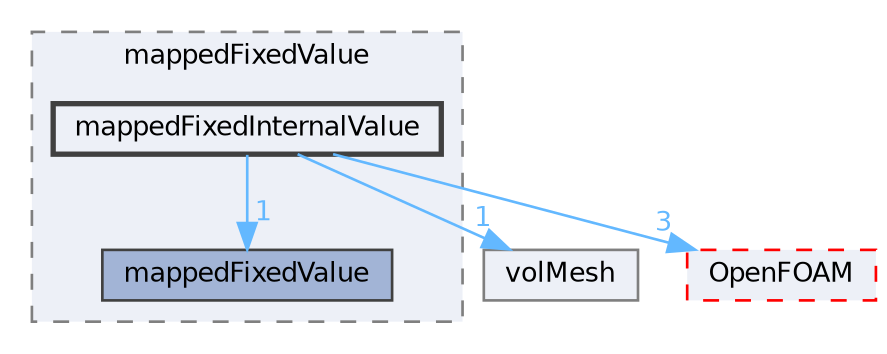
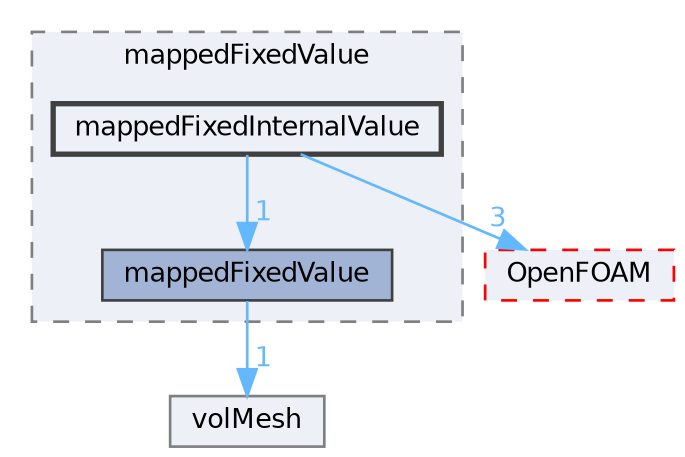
edge "mappedFixedInternalValue" -> "volMesh": now "mappedFixedValue" -> "volMesh"
